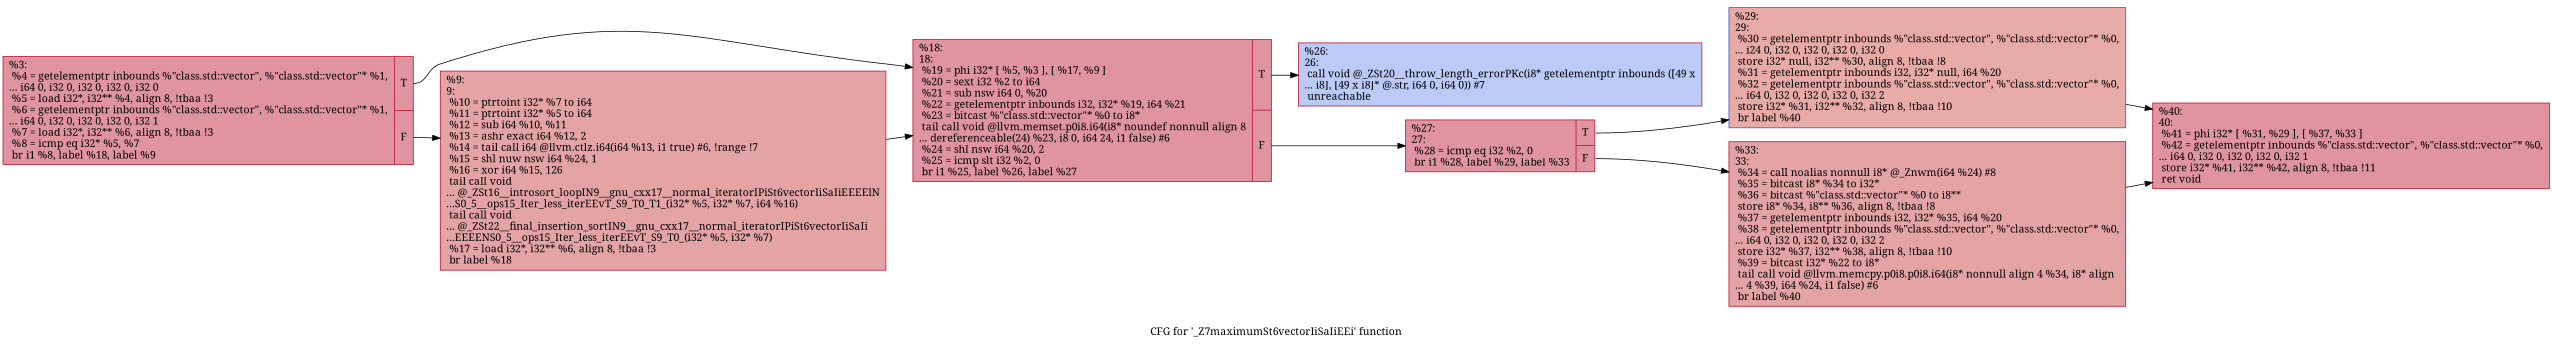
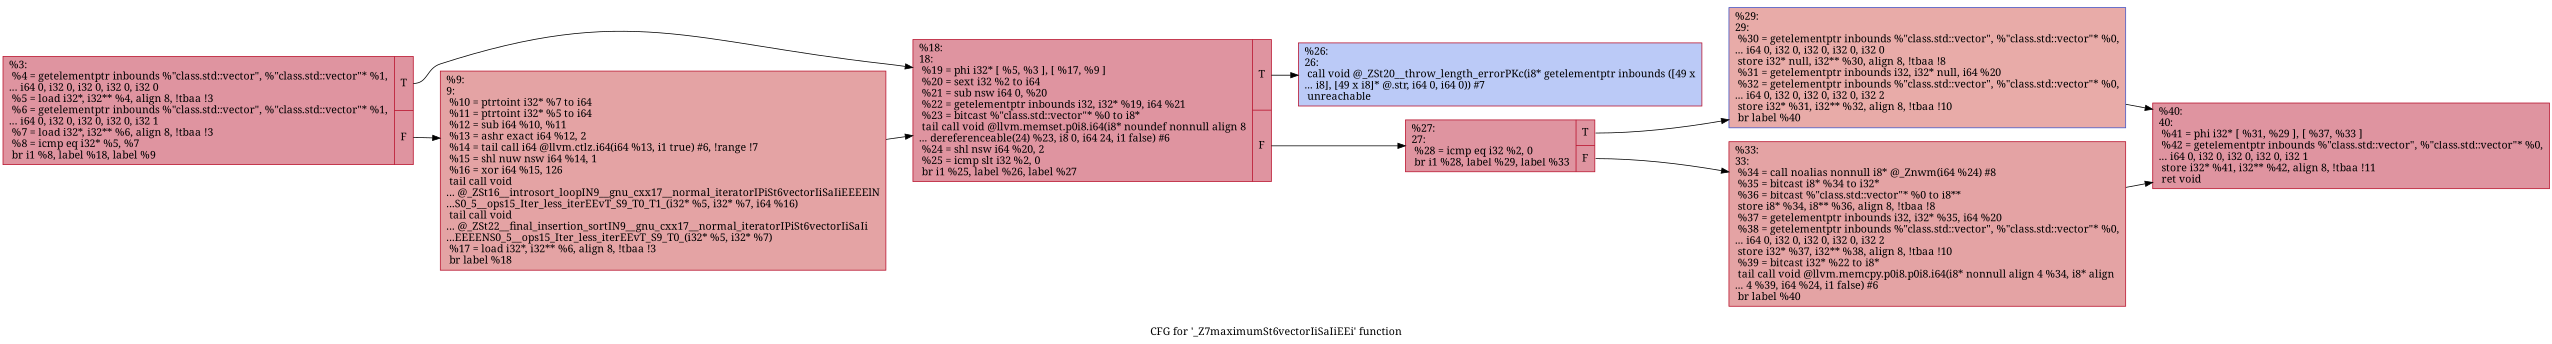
node "%29:": text "... i24 0, i32 0, i32 0, i32 0, i32 0" -> "... i64 0, i32 0, i32 0, i32 0, i32 0"
node "%9:": text "%15 = shl nuw nsw i64 %24, 1" -> "%15 = shl nuw nsw i64 %14, 1"
